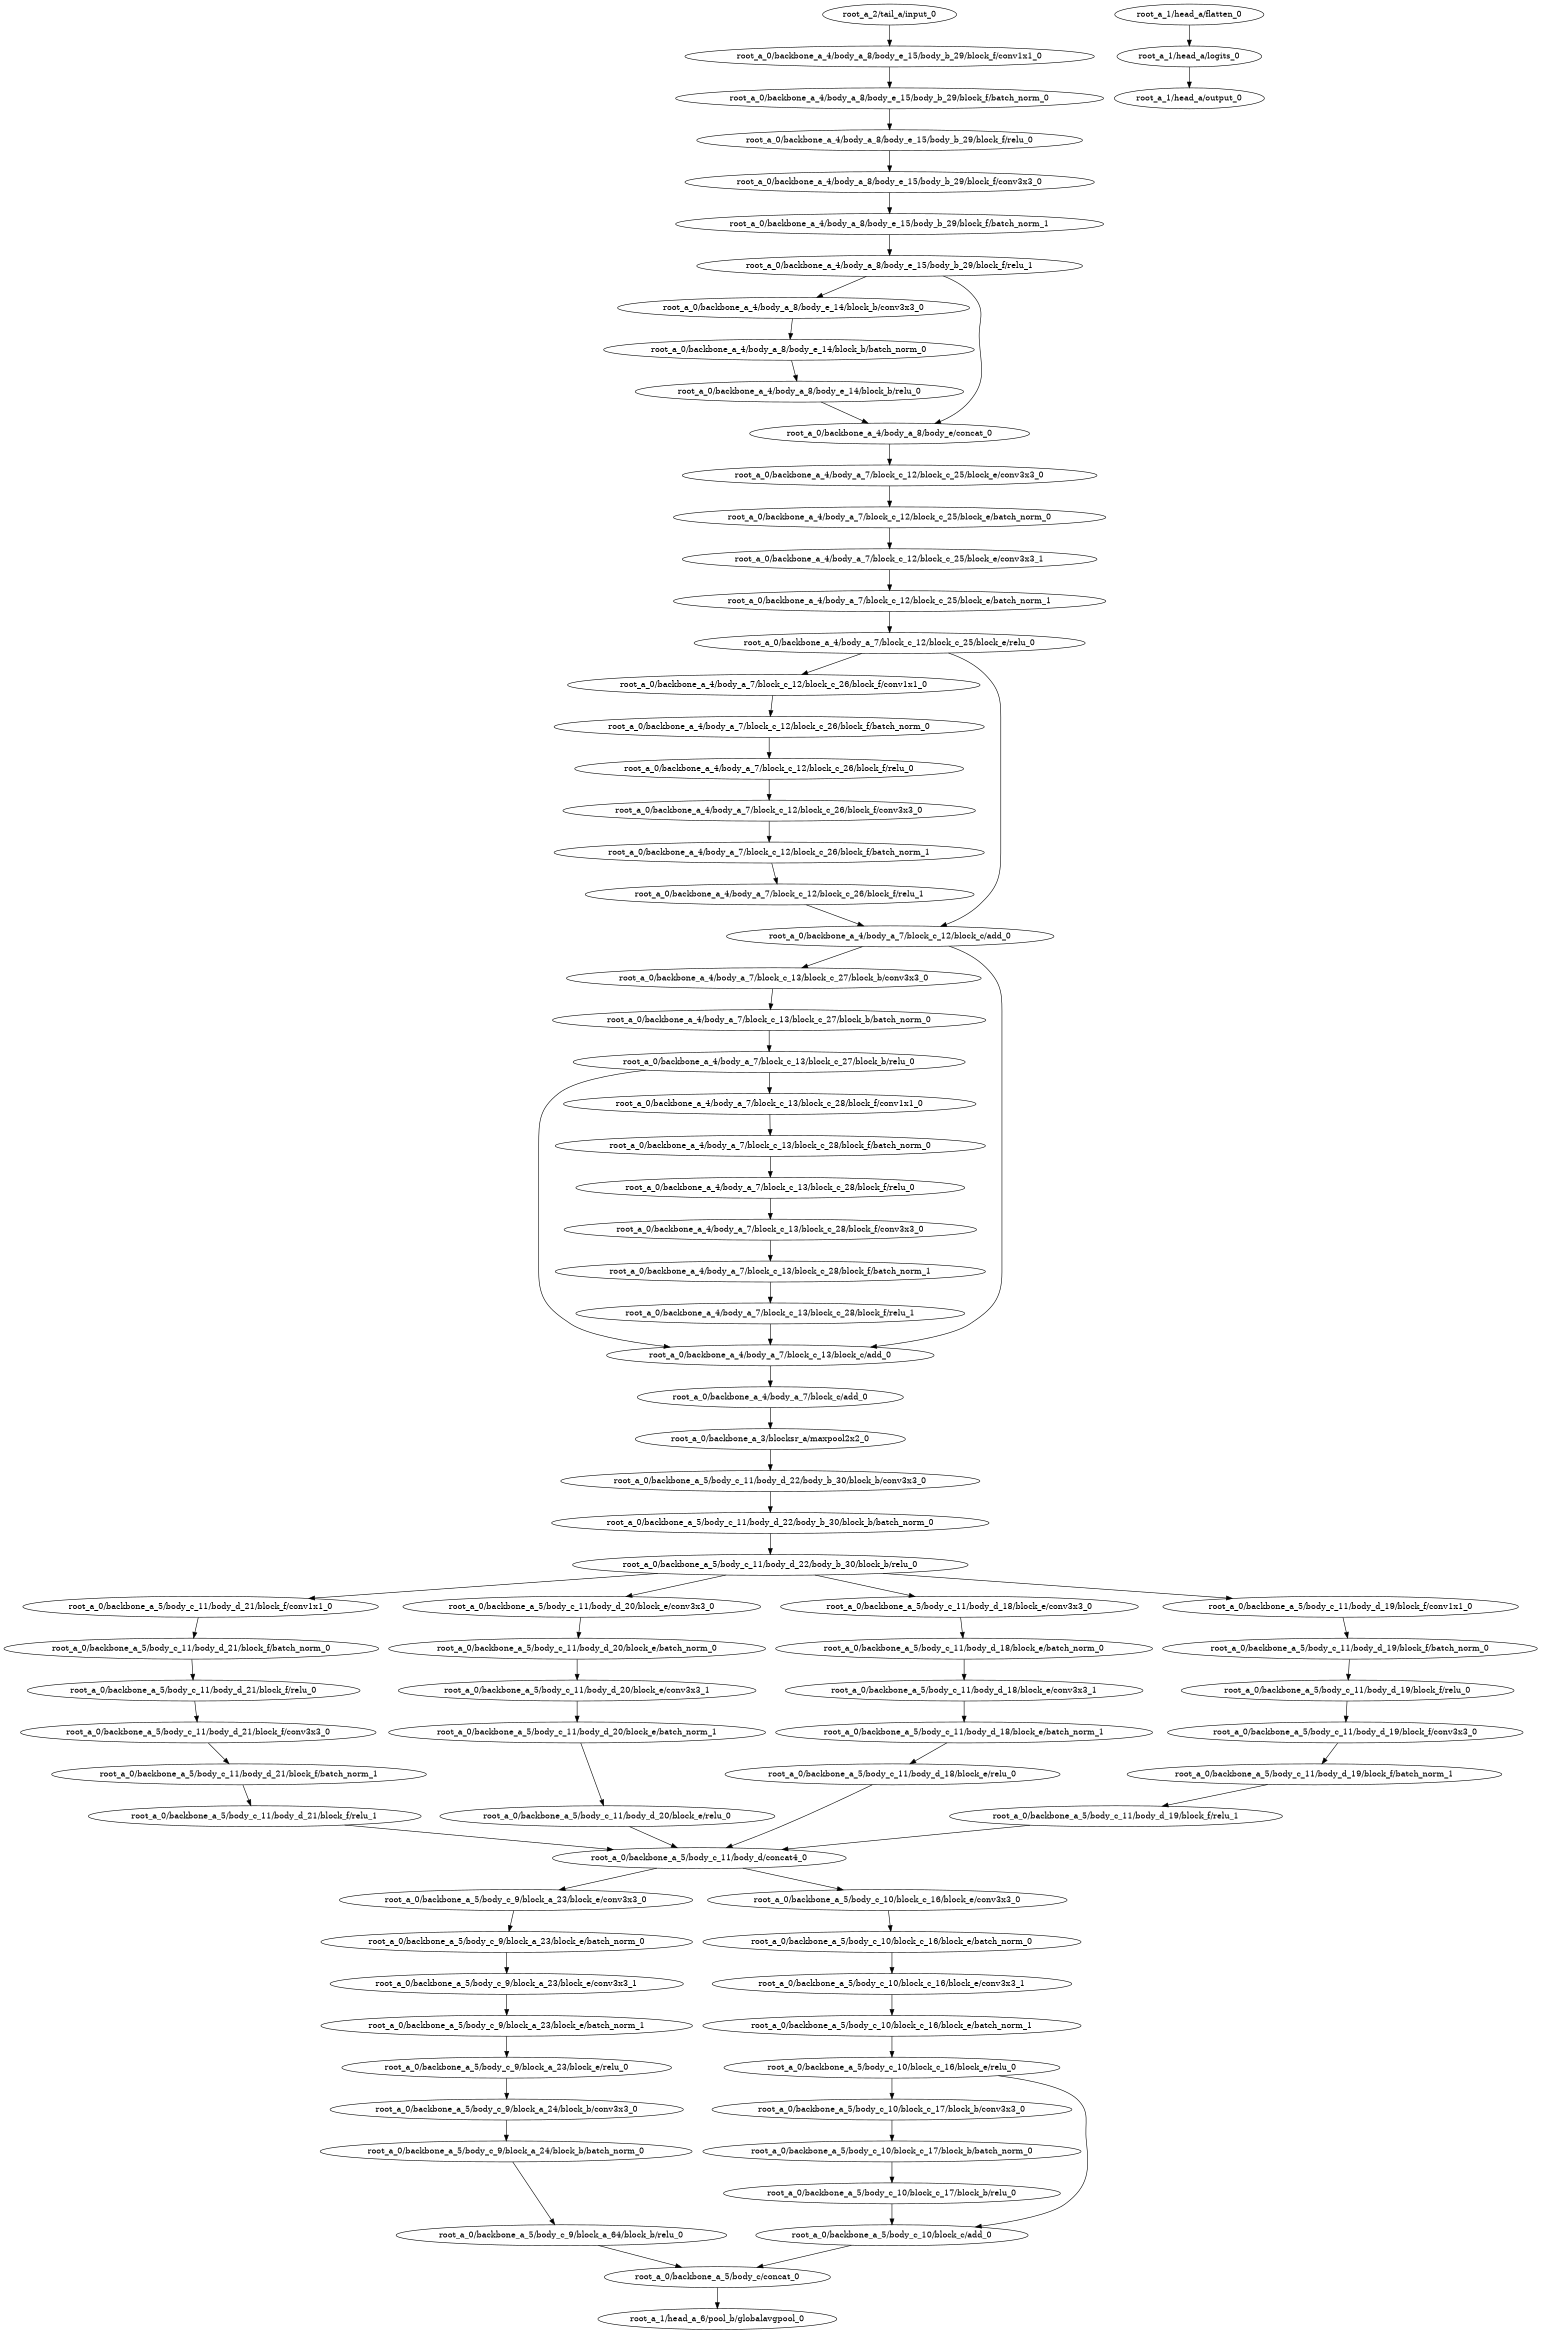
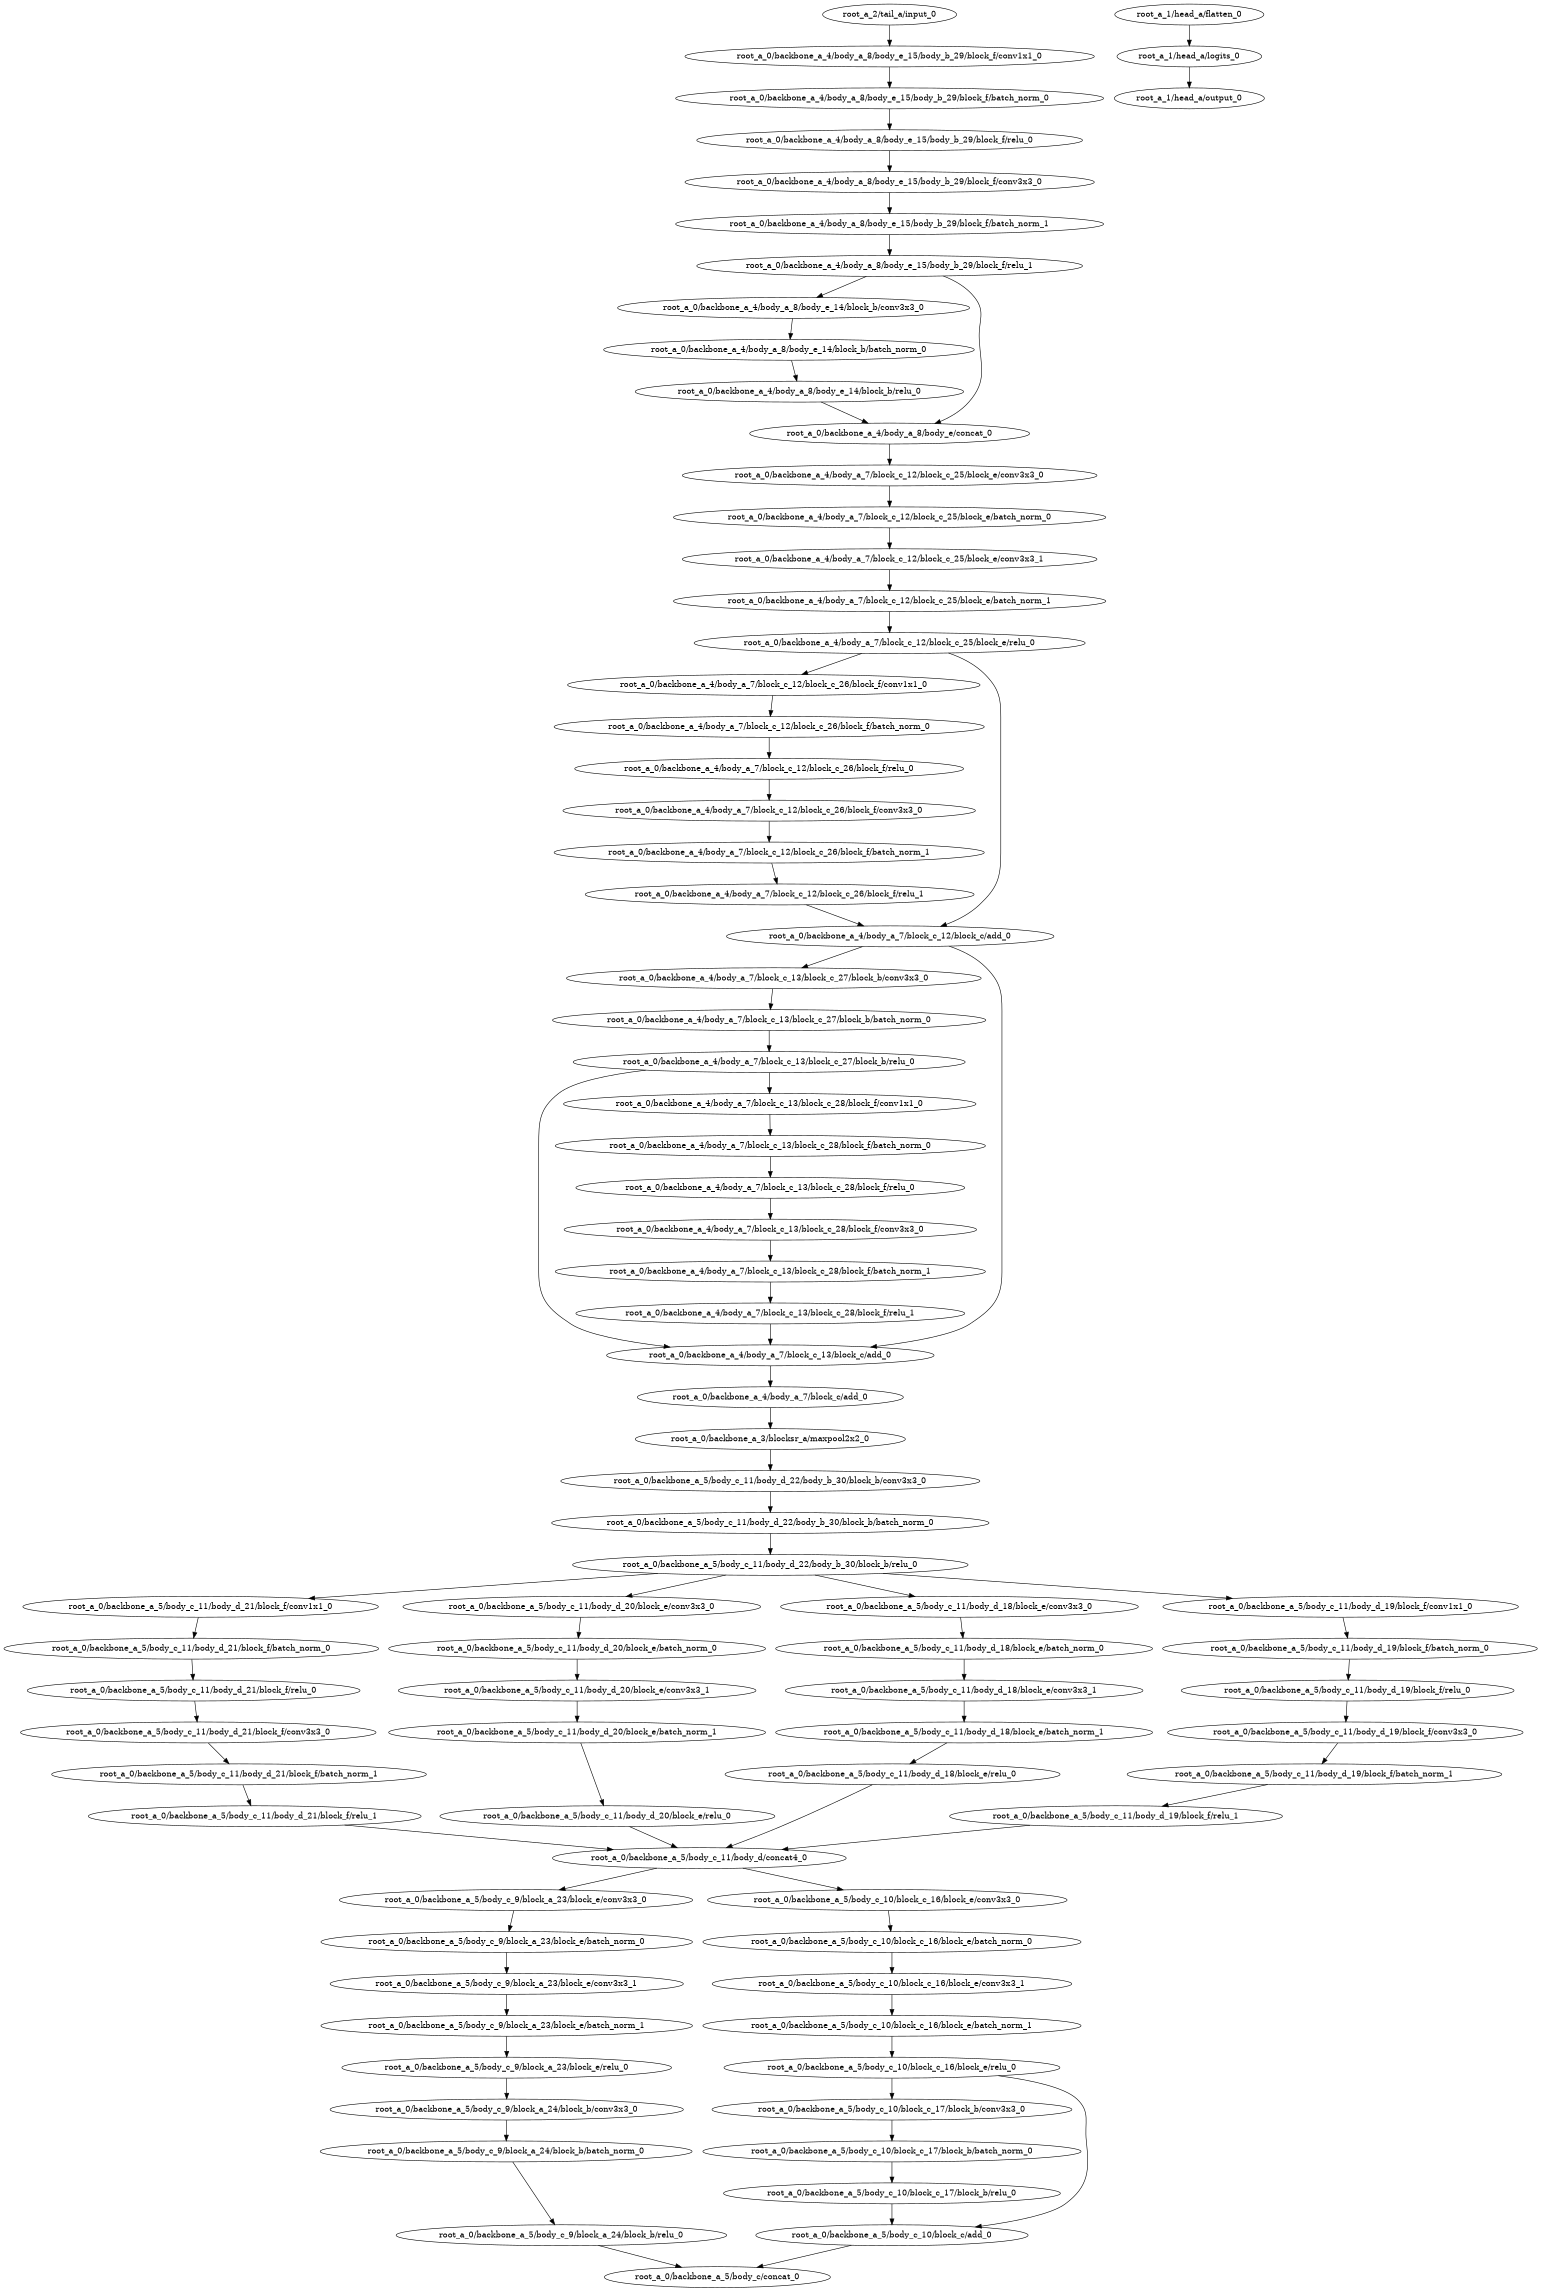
node "root_a_0/backbone_a_5/body_c_9/block_a_64/block_b/relu_0": label "root_a_0/backbone_a_5/body_c_9/block_a_64/block_b/relu_0" -> "root_a_0/backbone_a_5/body_c_9/block_a_24/block_b/relu_0"
node "root_a_1/head_a_6/pool_b/globalavgpool_0": removed
